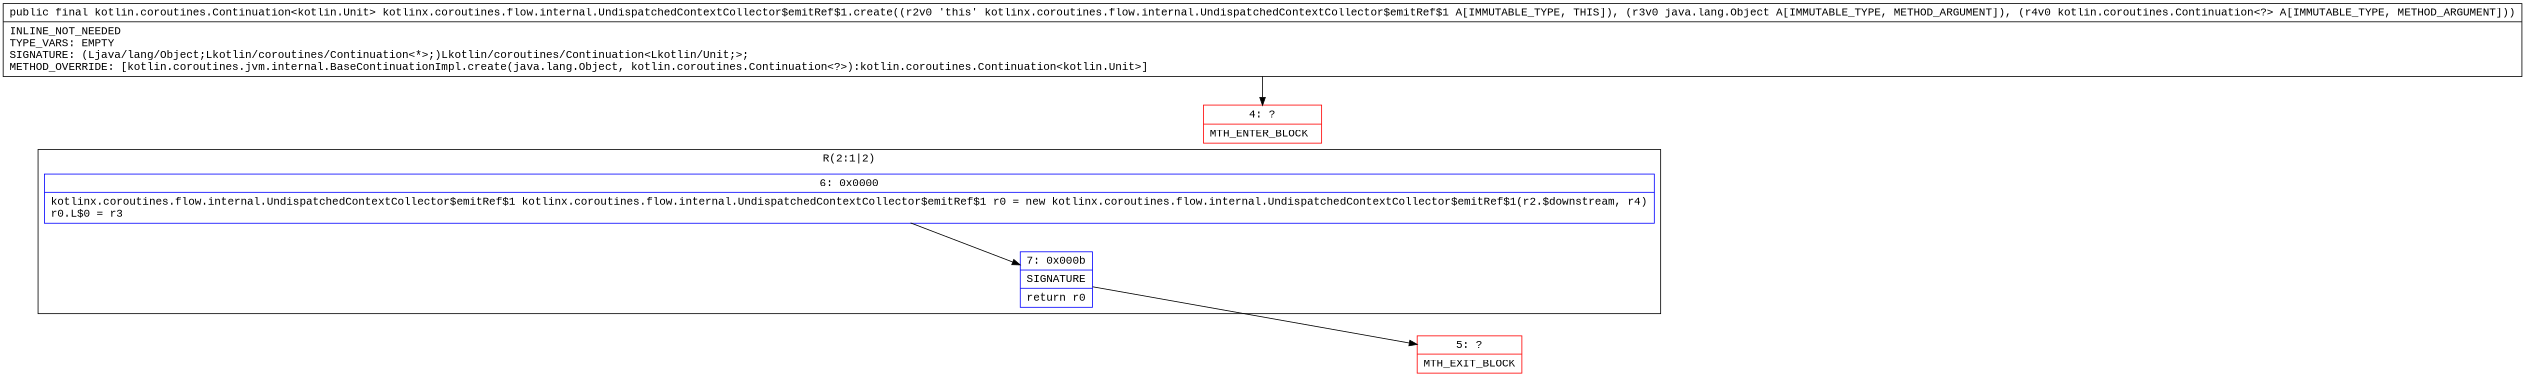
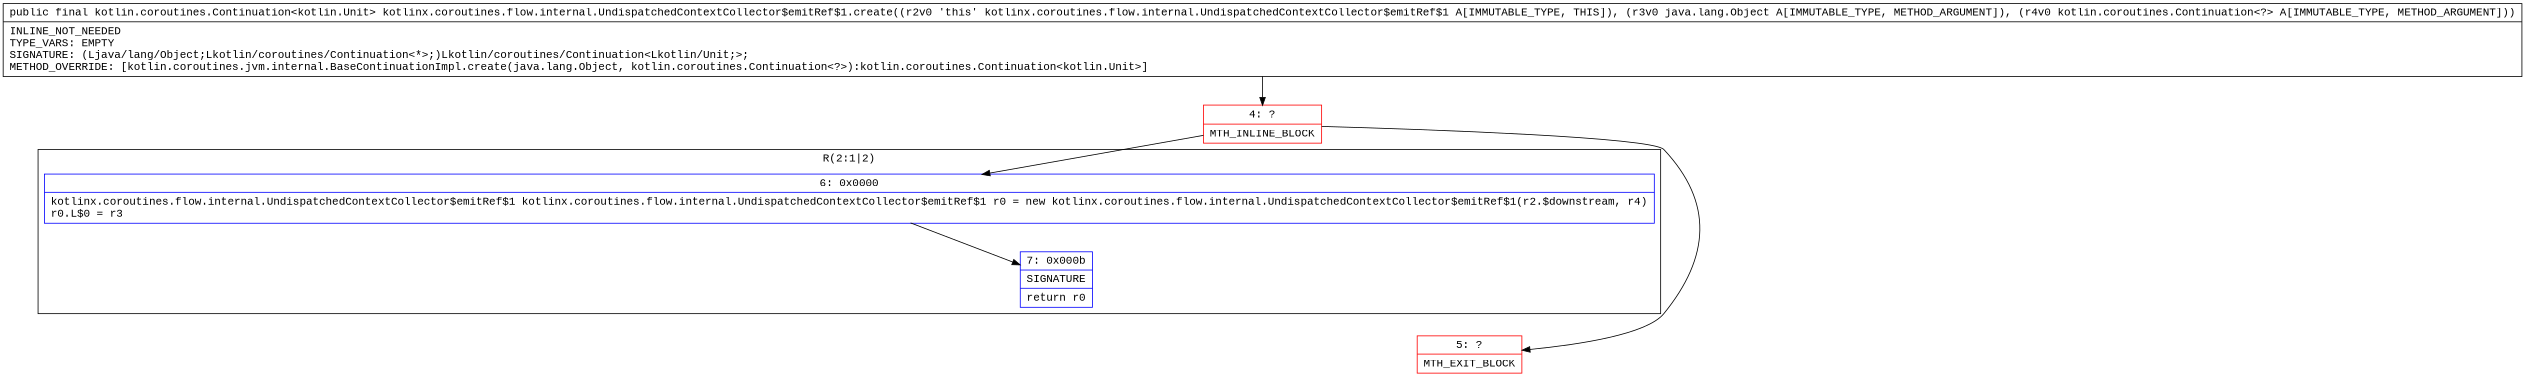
node "4: ?": text "MTH_ENTER_BLOCK" -> "MTH_INLINE_BLOCK"
edge "4: ?" -> "6: 0x0000": added
edge "7: 0x000b" -> "5: ?": now "4: ?" -> "5: ?"
